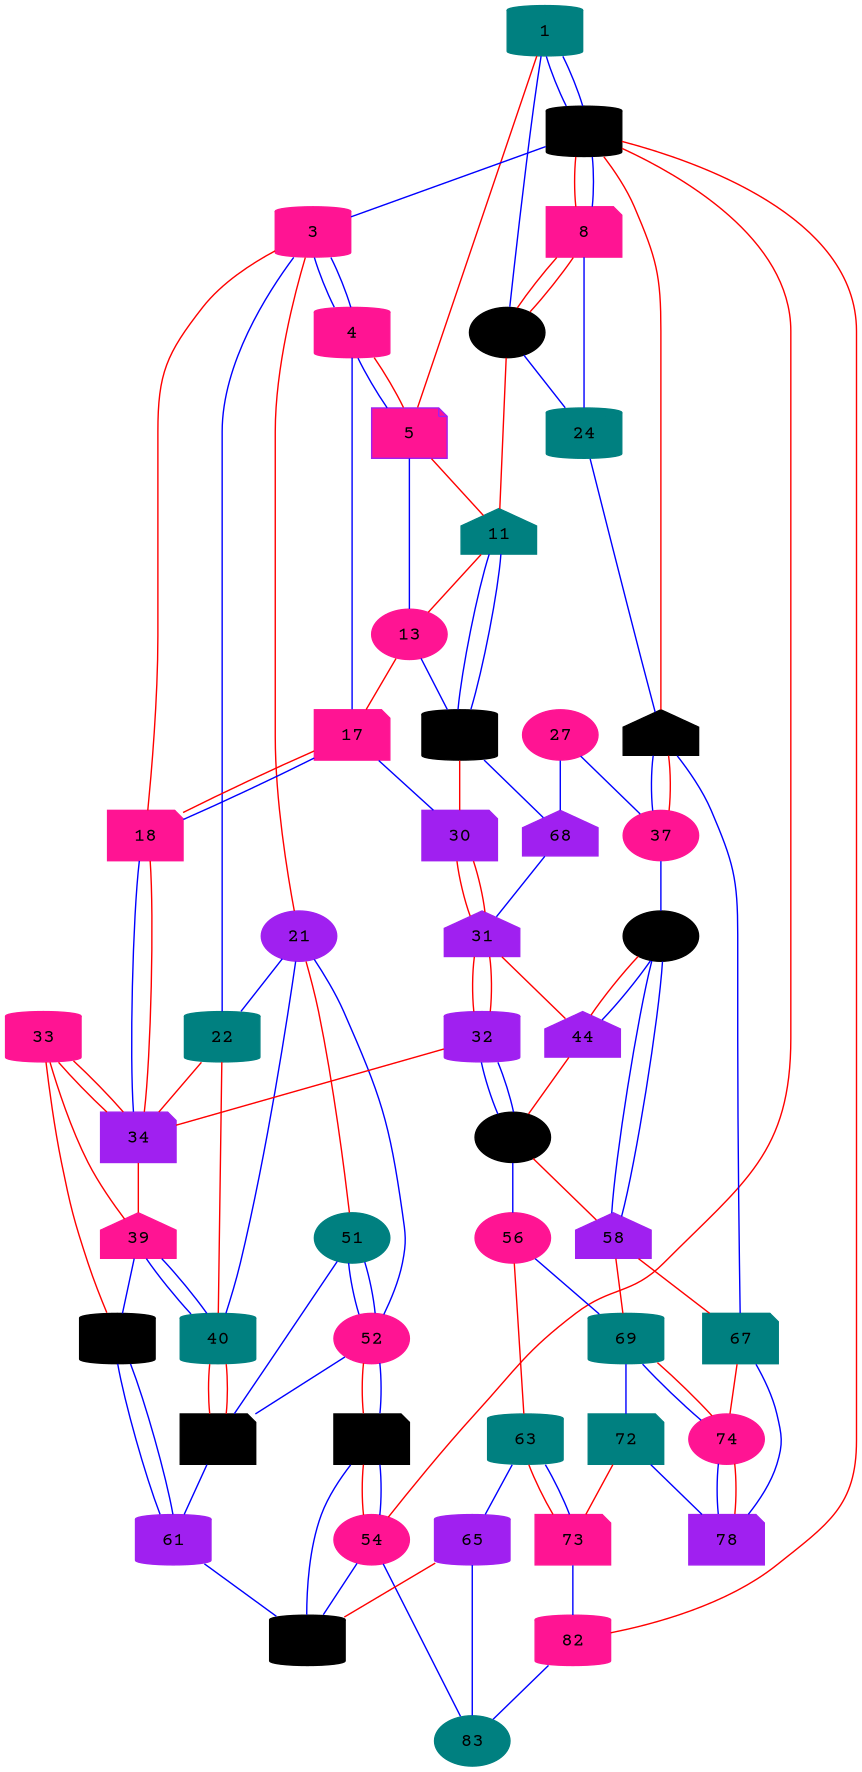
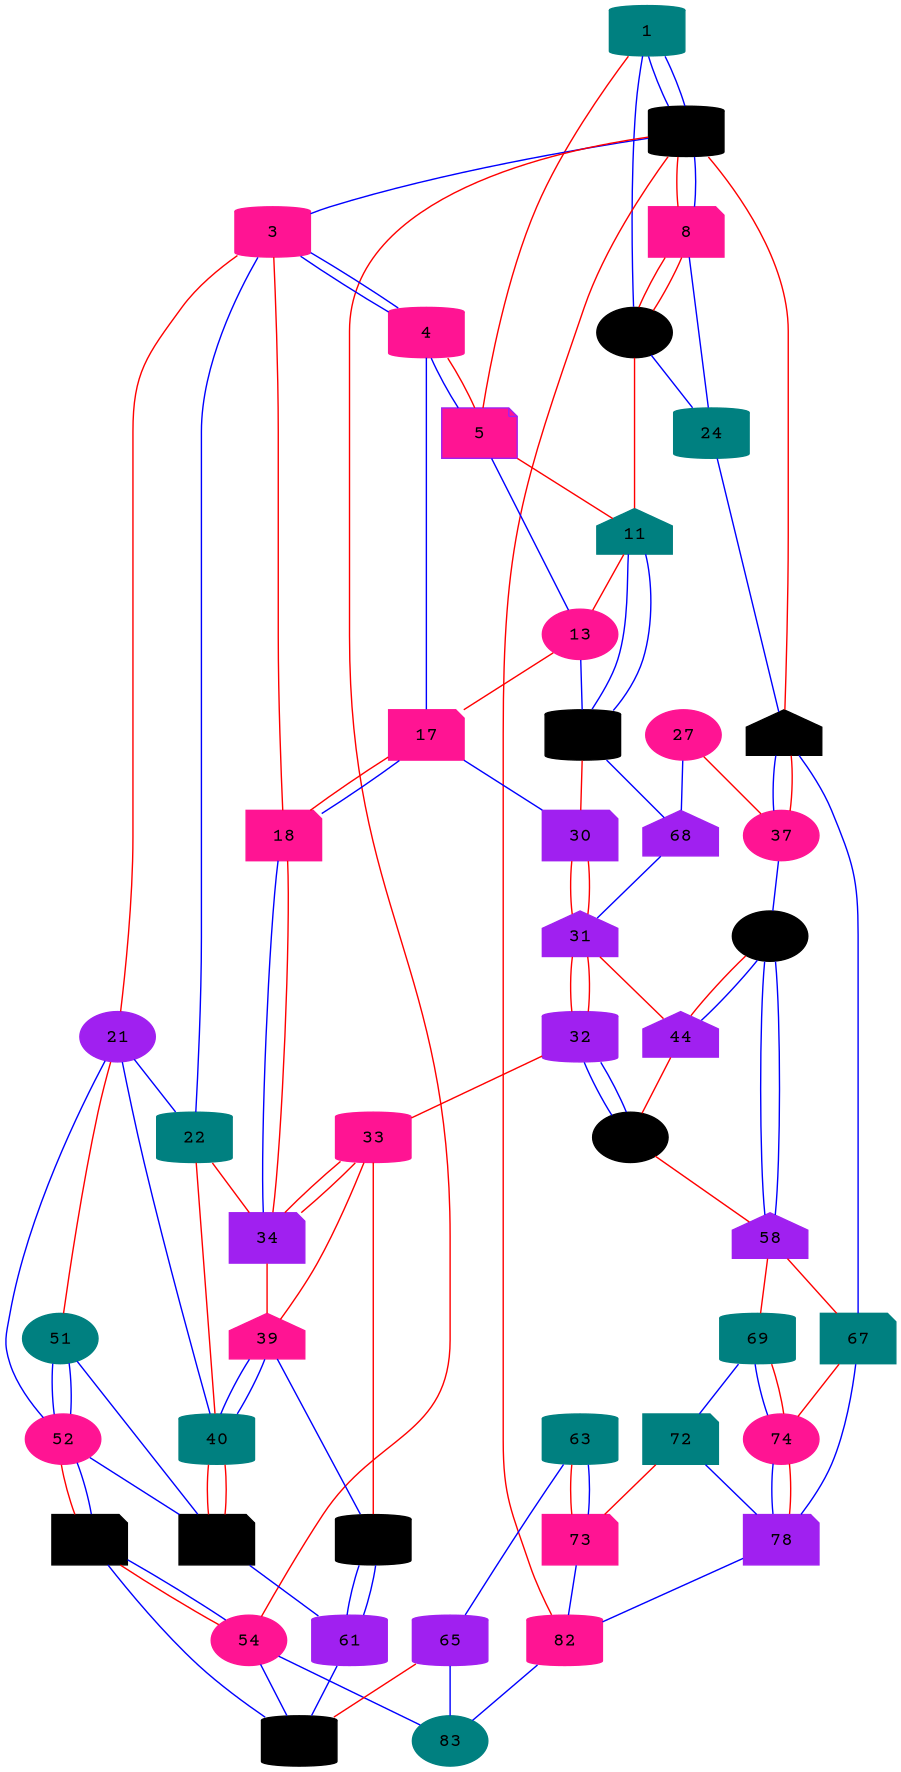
edge "27" -- "37": color blue -> red
edge "32" -- "34": now "32" -- "33"
node "56": removed
edge "78" -- "82": added
